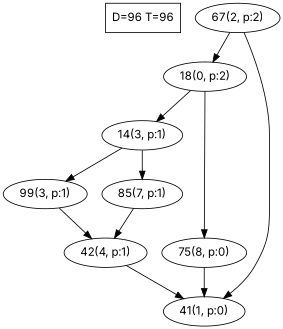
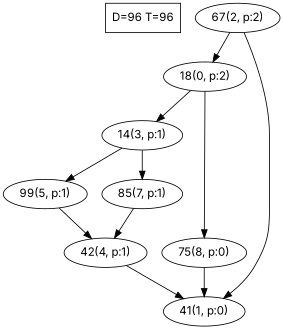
node "99(3, p:1)": label "99(3, p:1)" -> "99(5, p:1)"
